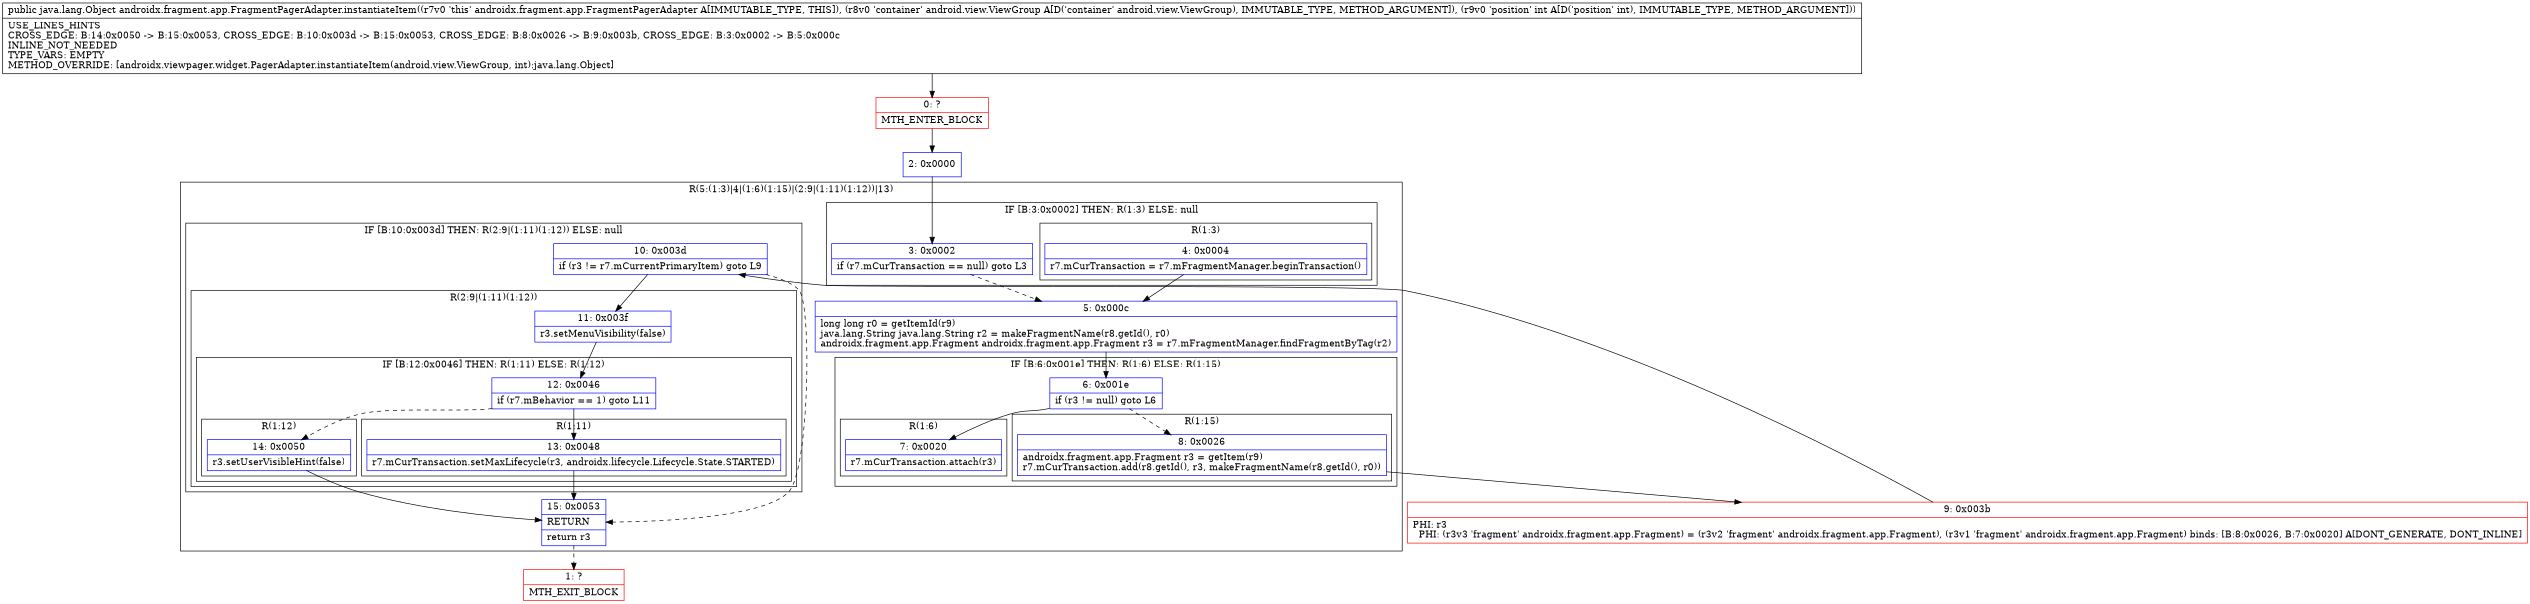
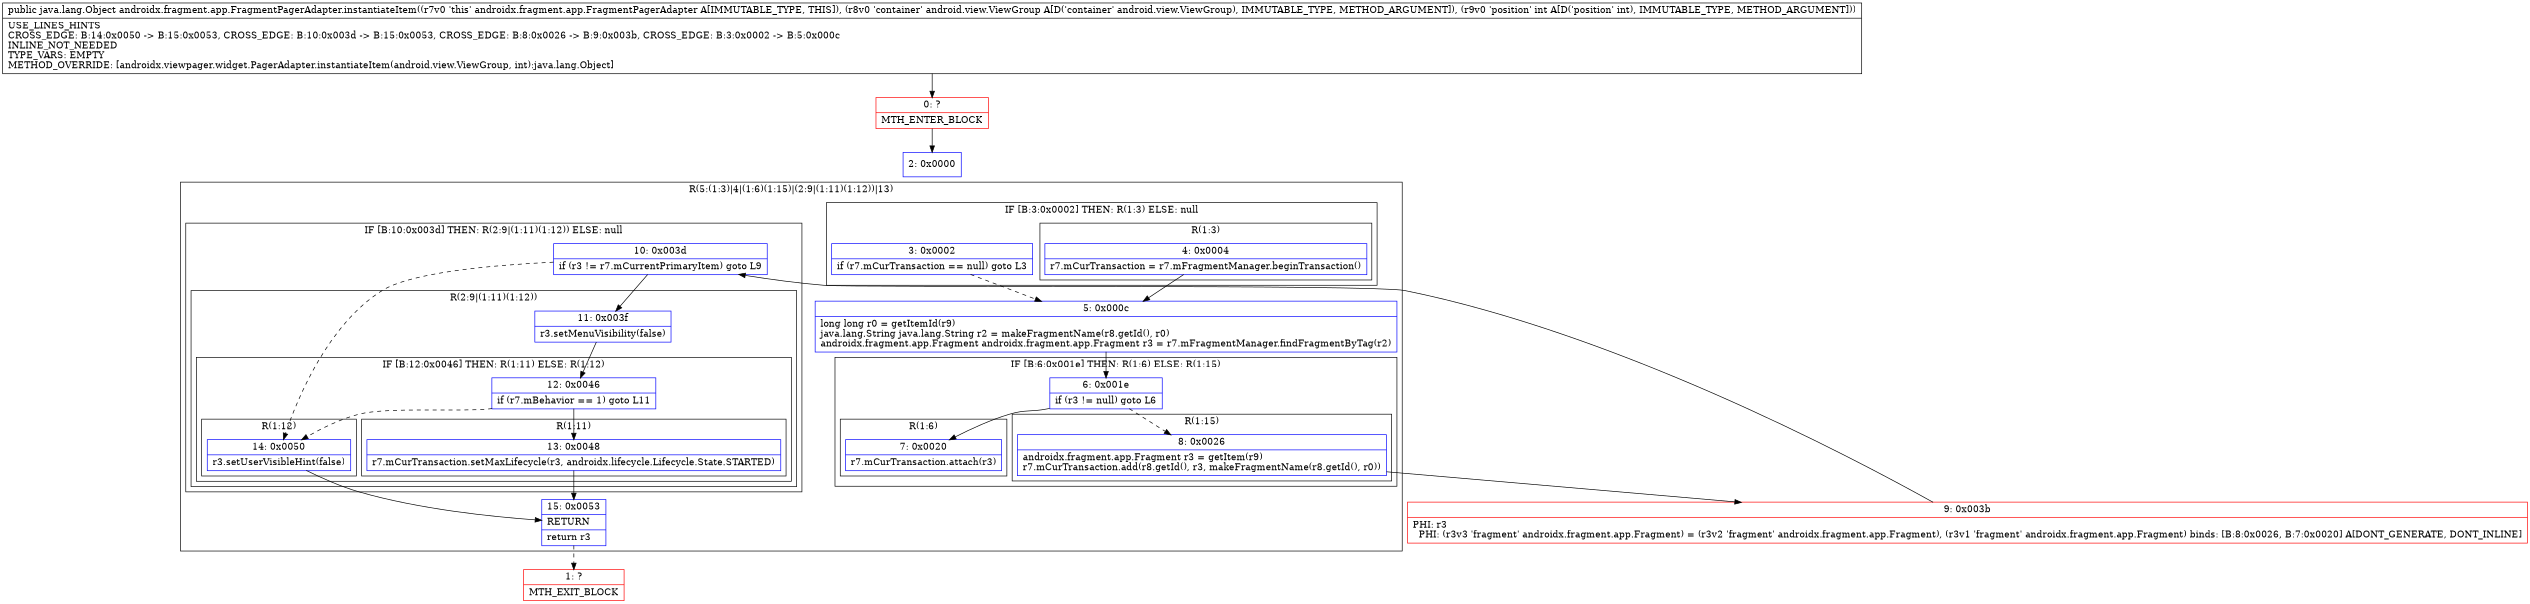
edge "2: 0x0000" -> "3: 0x0002": removed
edge "10: 0x003d" -> "15: 0x0053": now "10: 0x003d" -> "14: 0x0050"
